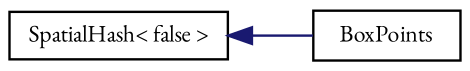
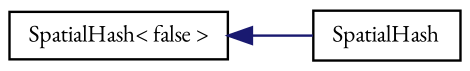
node "BoxPoints": label "BoxPoints" -> "SpatialHash"
